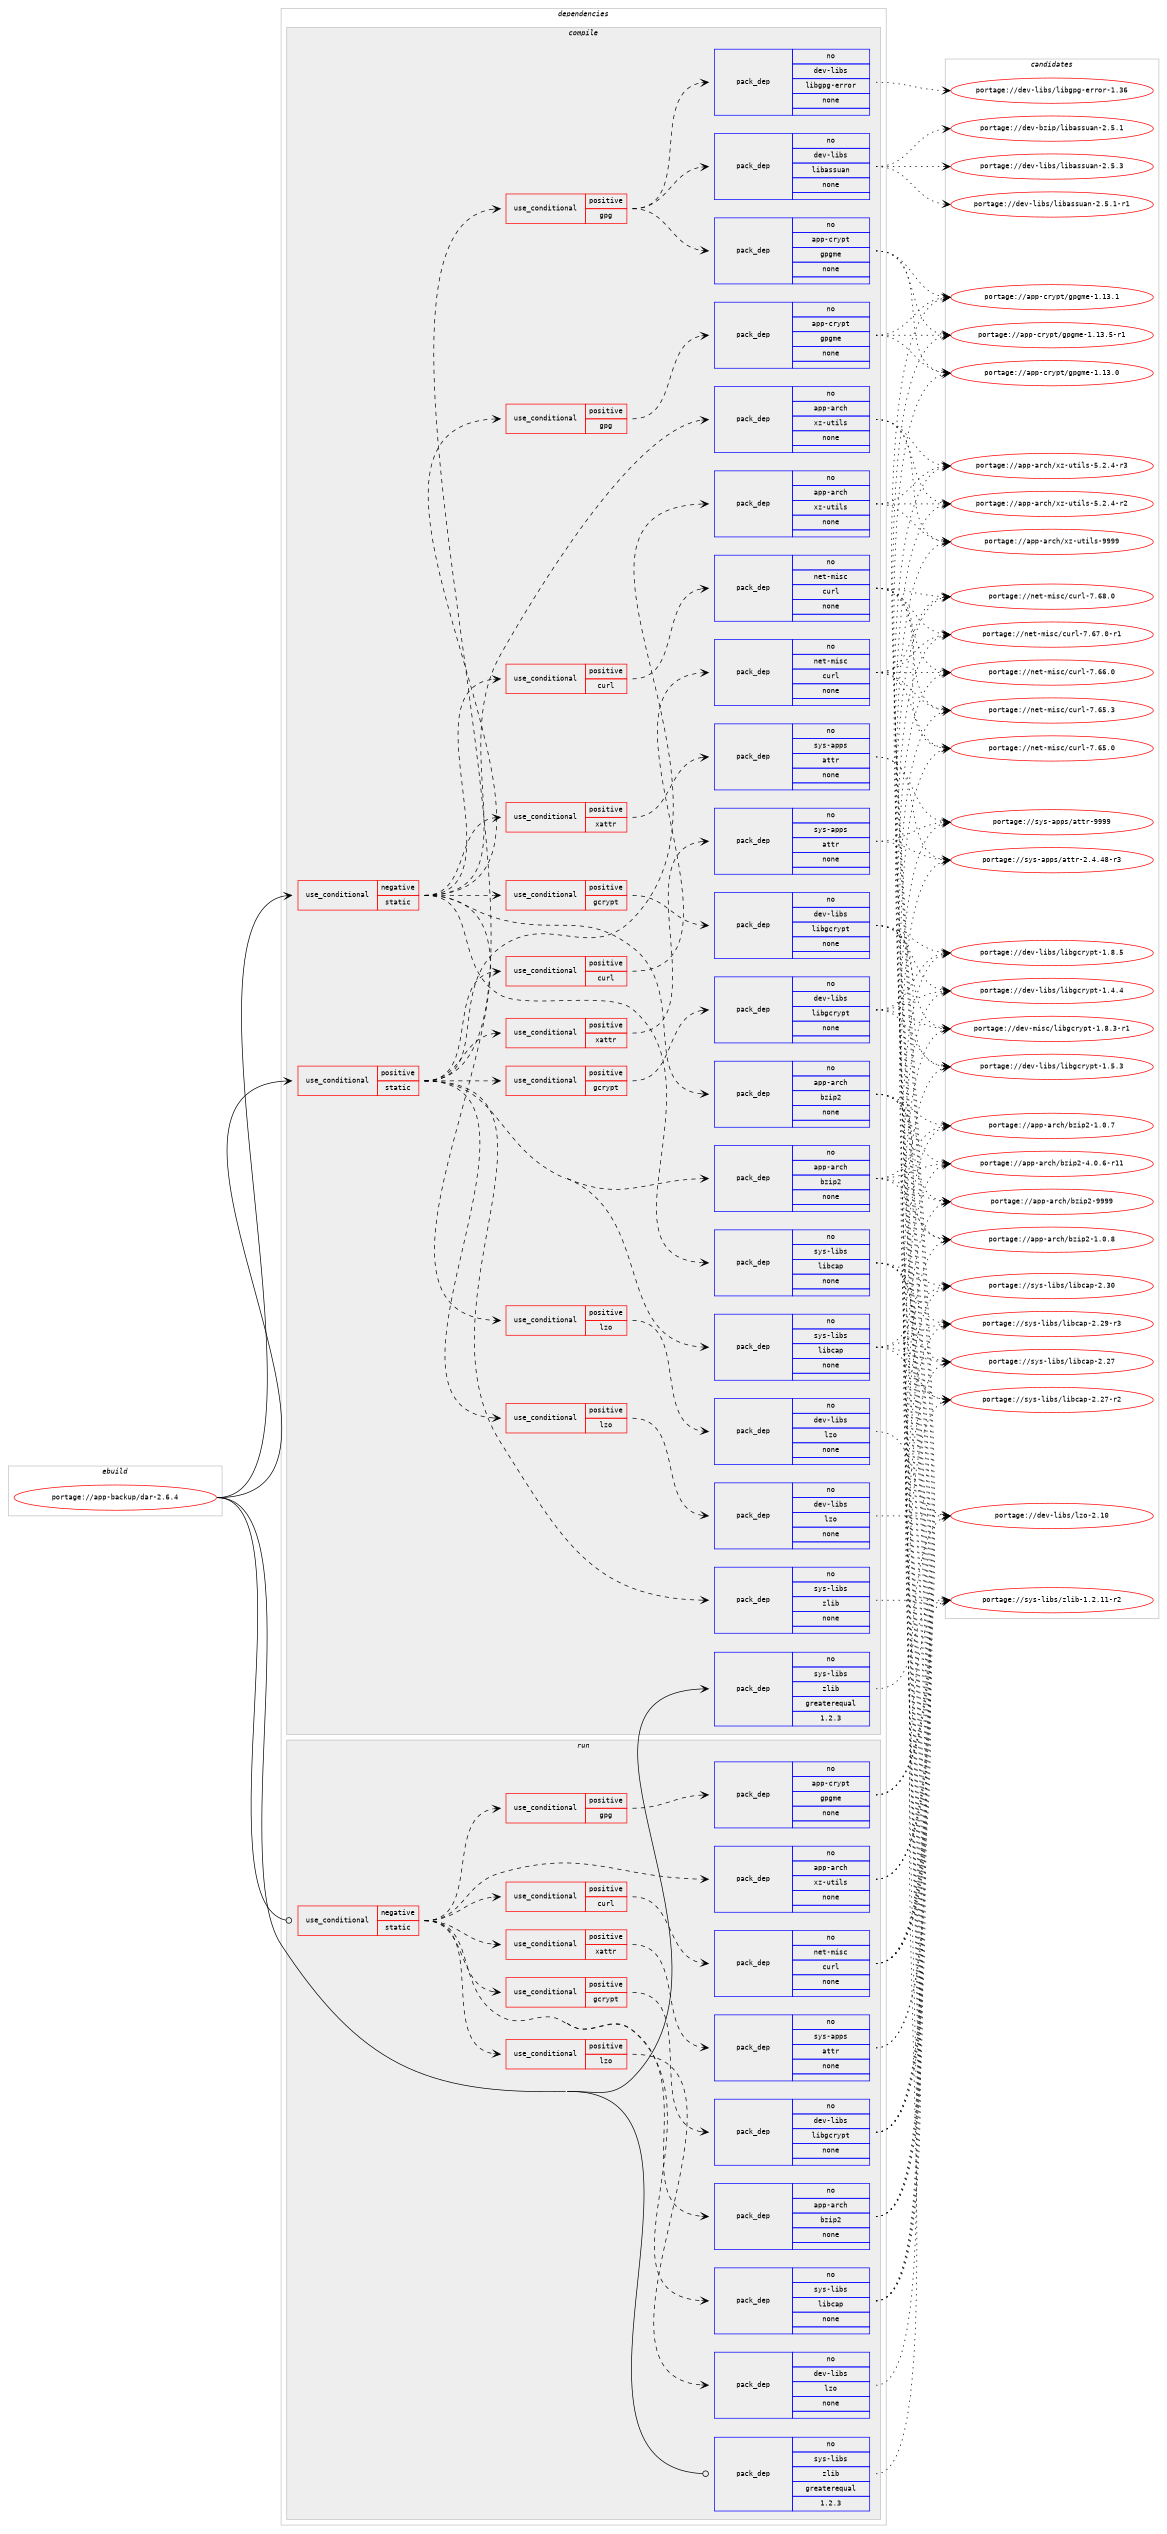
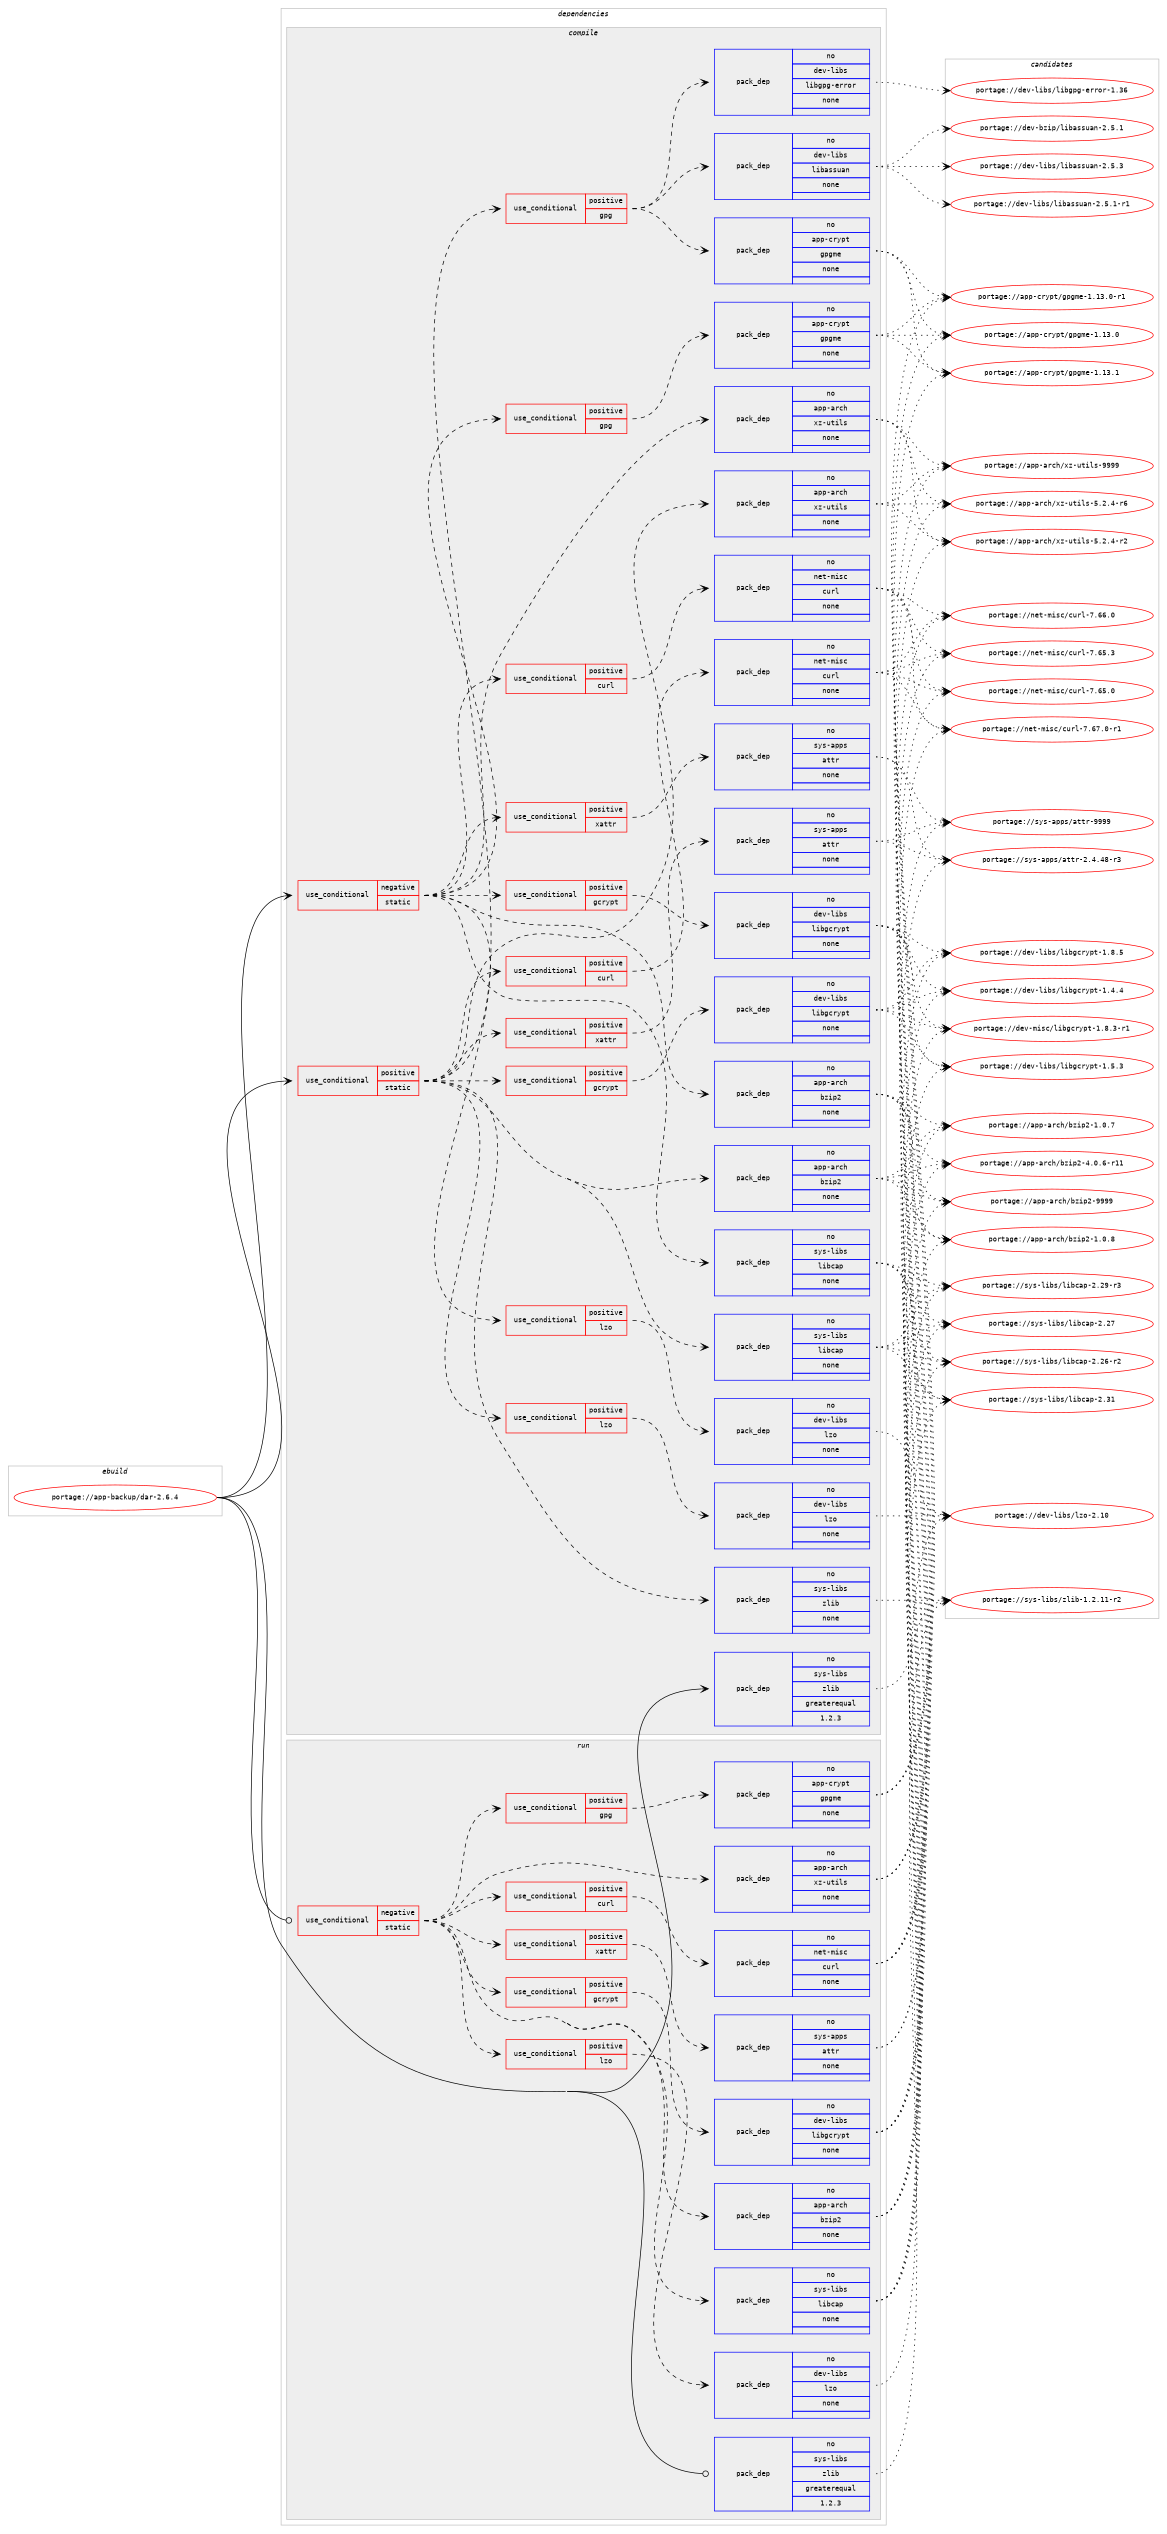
node "portage://app-crypt/gpgme-1.13.5-r1": label "portage://app-crypt/gpgme-1.13.5-r1" -> "portage://app-crypt/gpgme-1.13.0-r1"
node "portage://app-arch/xz-utils-5.2.4-r3": label "portage://app-arch/xz-utils-5.2.4-r3" -> "portage://app-arch/xz-utils-5.2.4-r6"
node "portage://net-misc/curl-7.68.0": removed
node "portage://sys-libs/libcap-2.30": label "portage://sys-libs/libcap-2.30" -> "portage://sys-libs/libcap-2.31"
node "portage://sys-libs/libcap-2.27-r2": label "portage://sys-libs/libcap-2.27-r2" -> "portage://sys-libs/libcap-2.26-r2"
